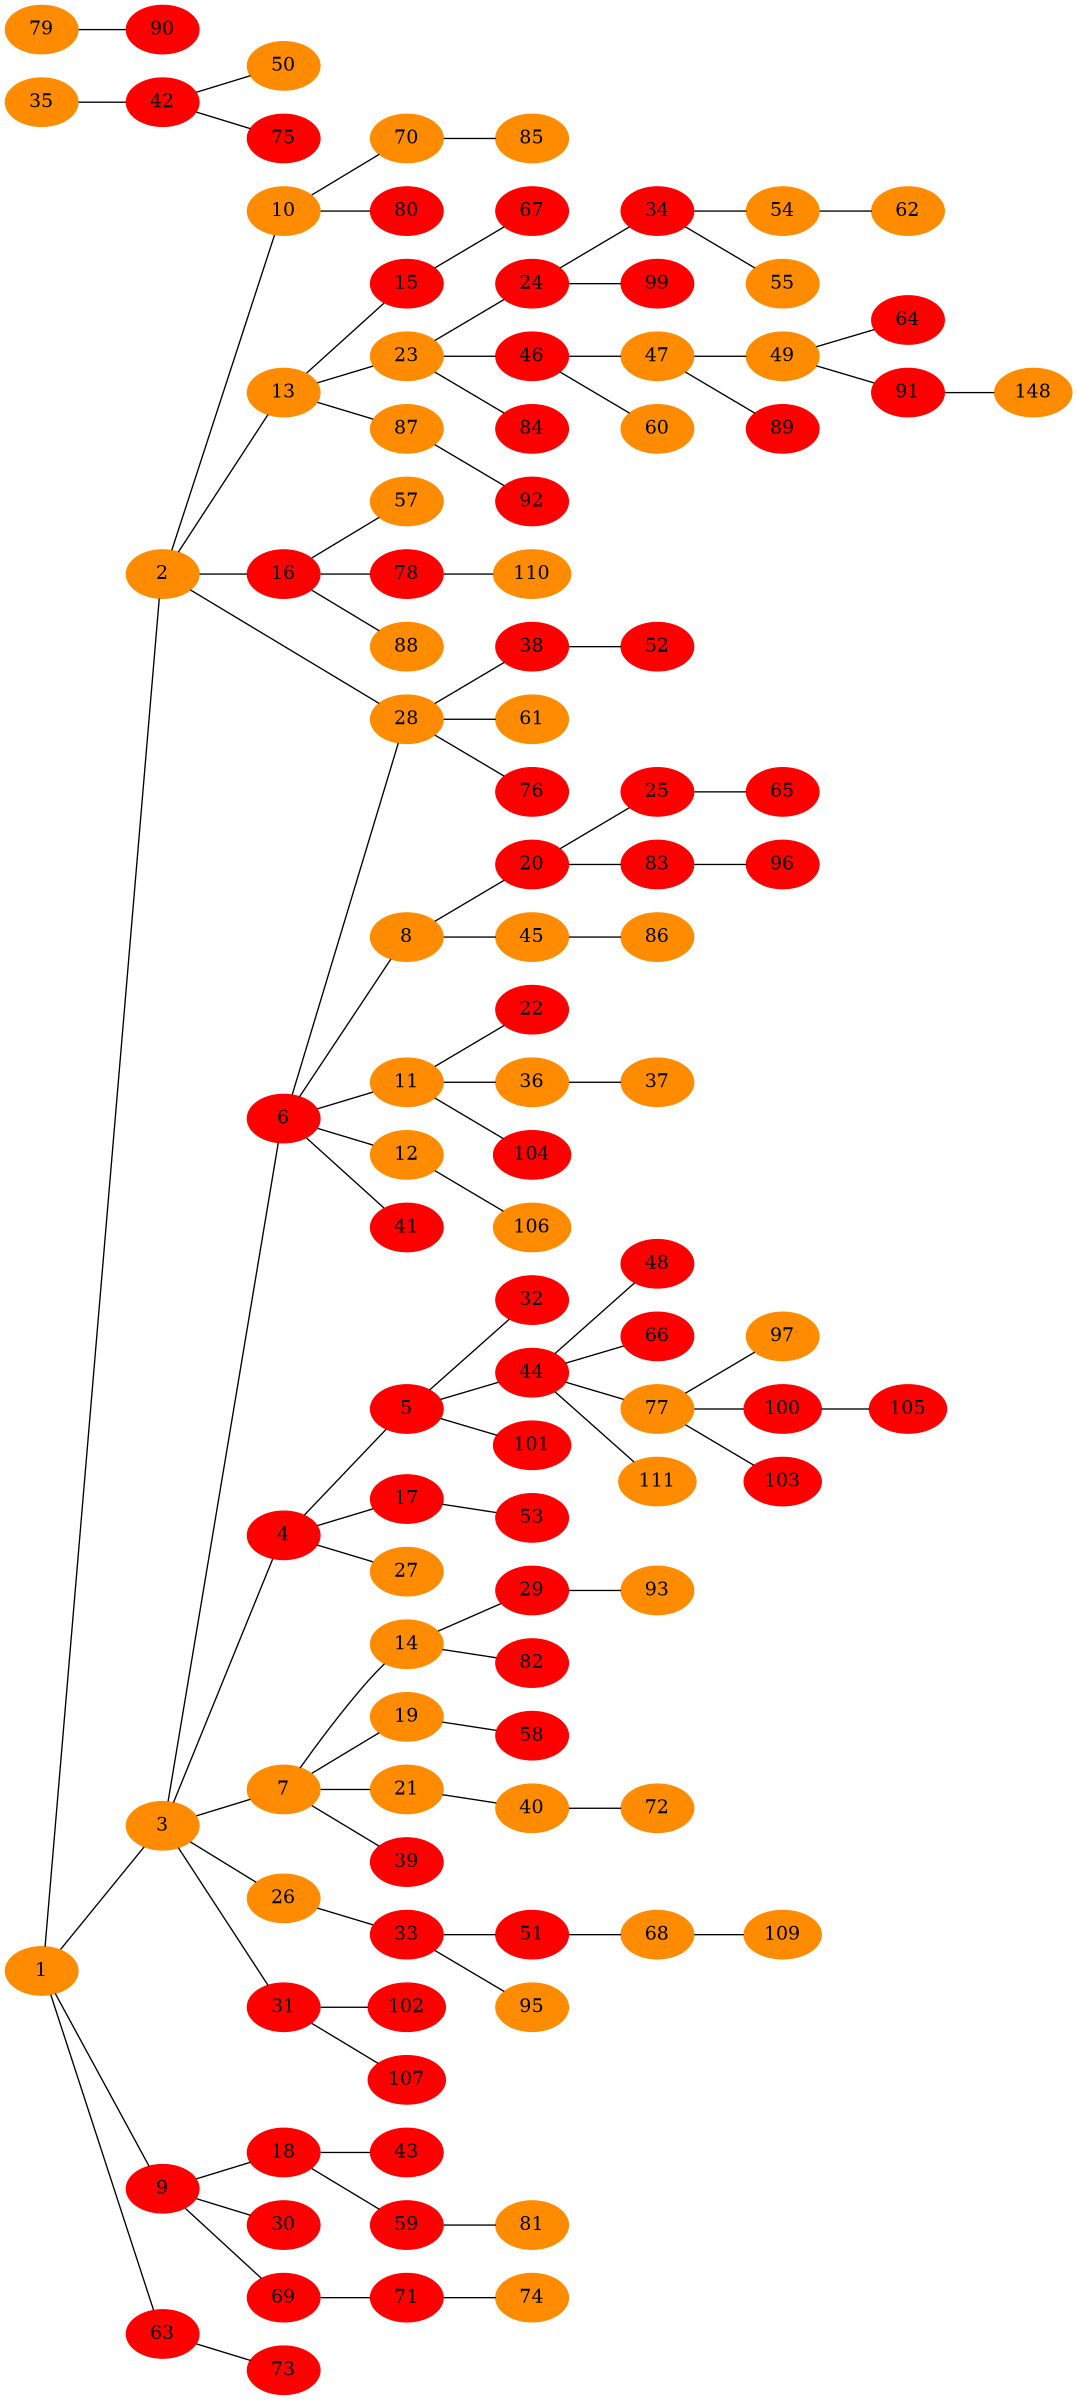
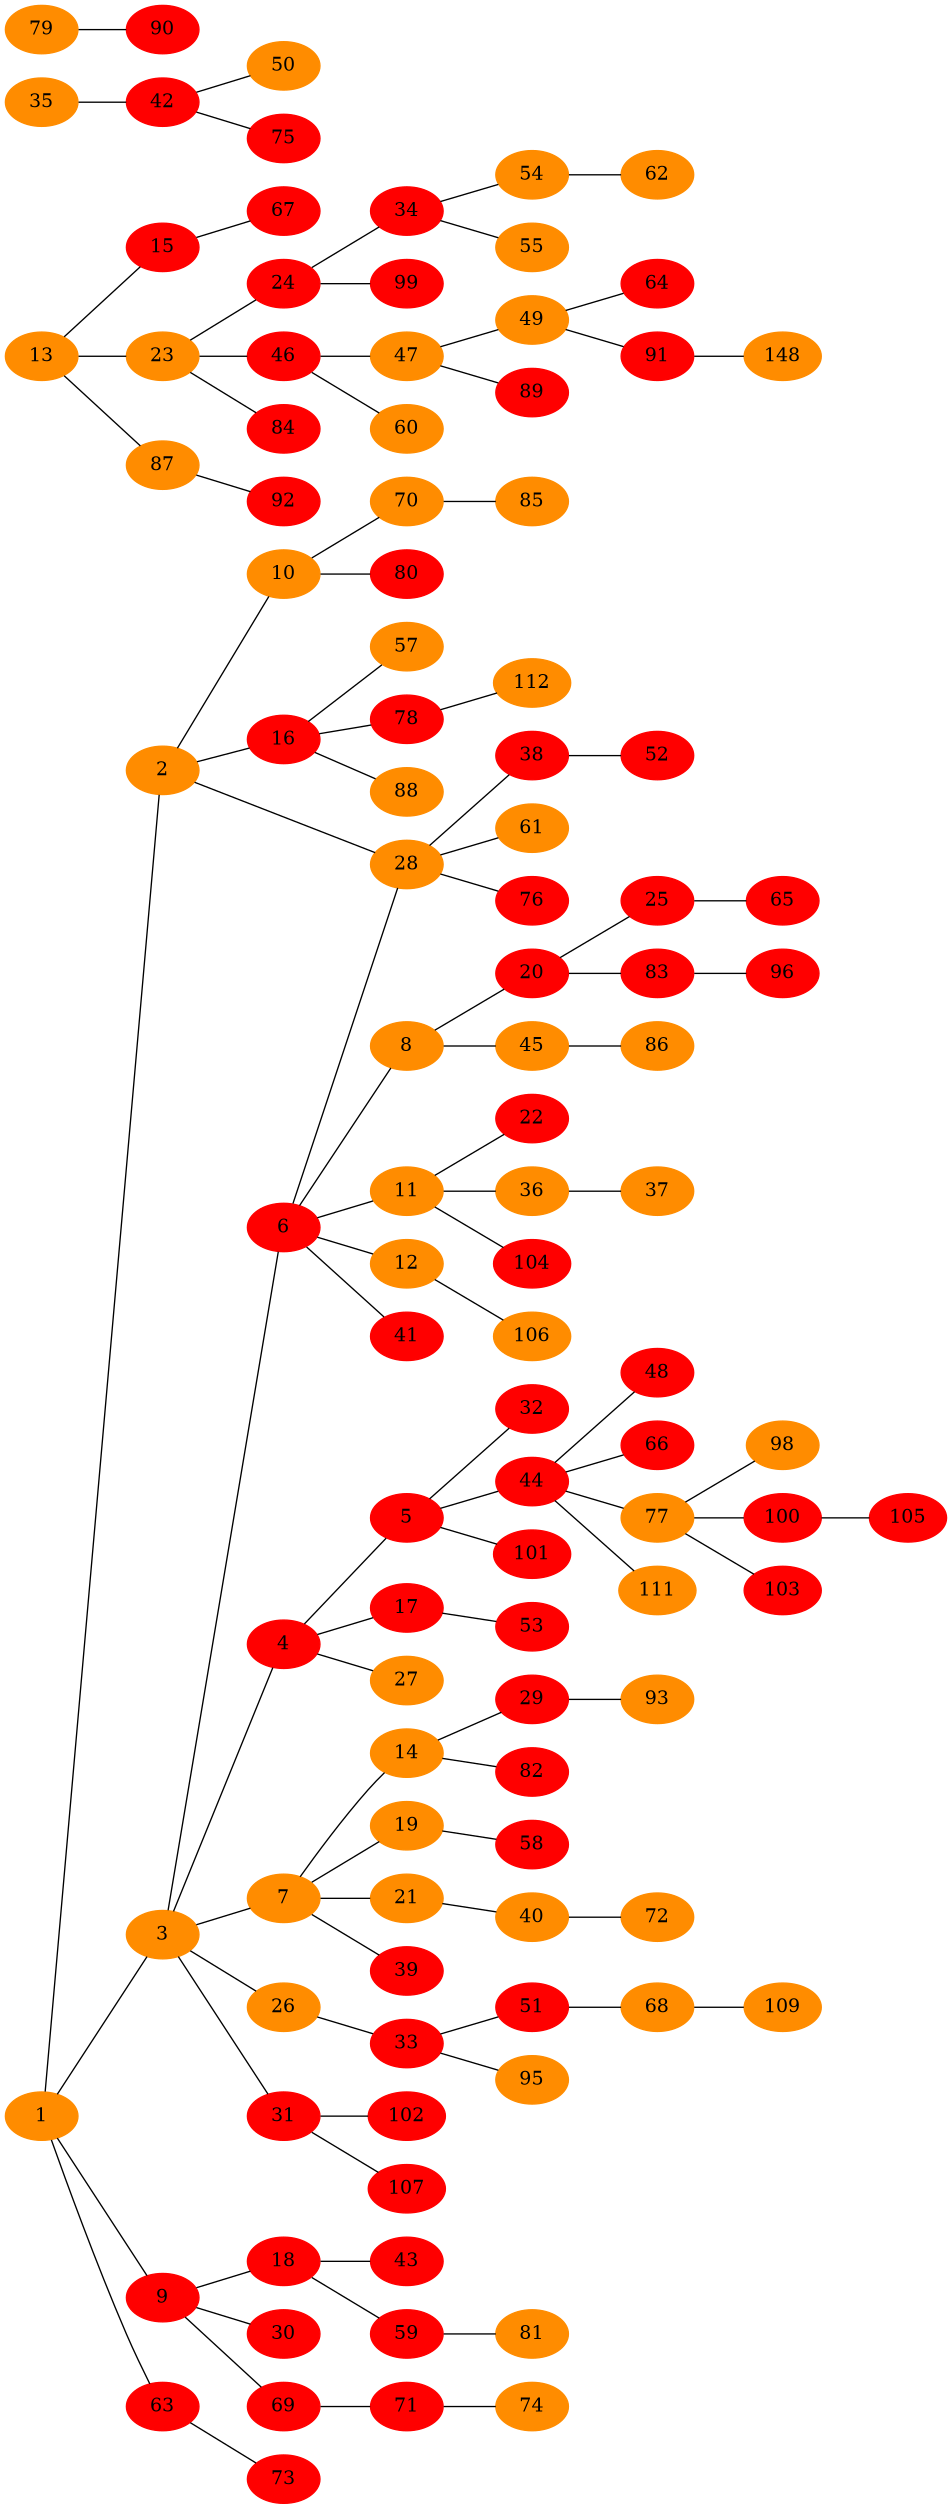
edge "13" -- "2": removed
node "110": label "110" -> "112"
node "97": label "97" -> "98"
